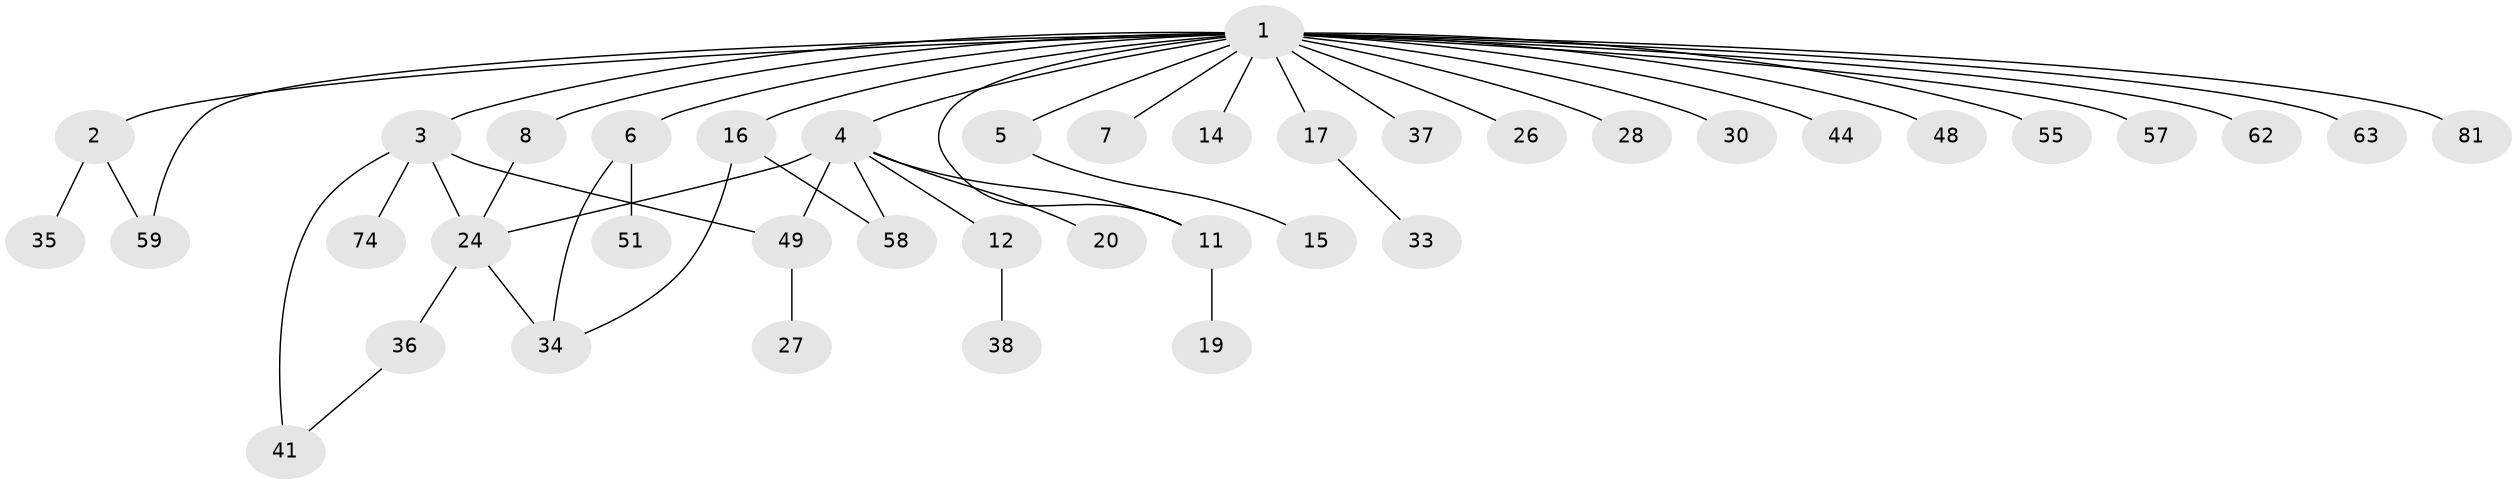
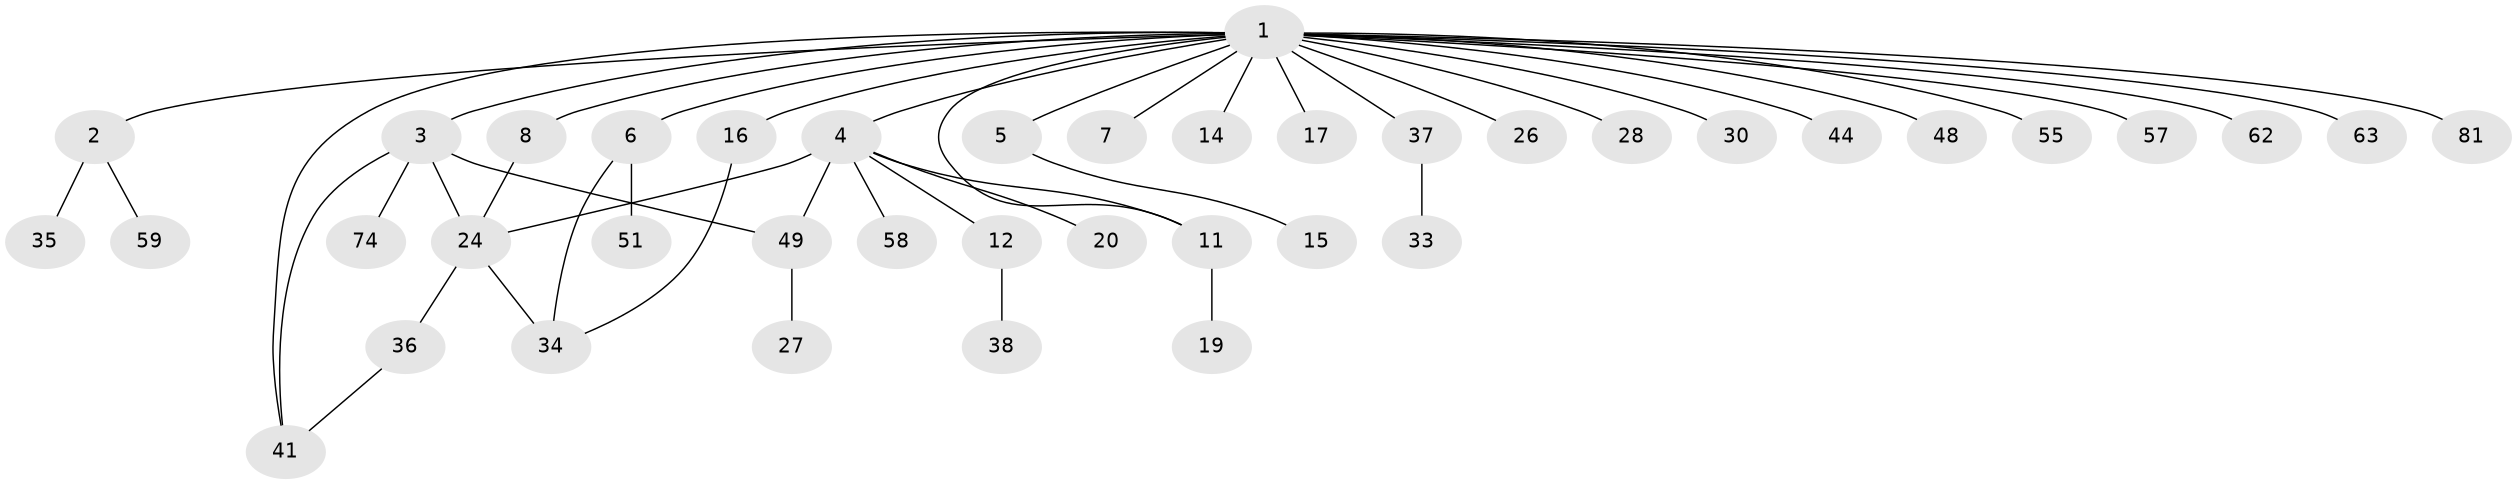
edge "1" -- "59": now "1" -- "41"
edge "16" -- "58": removed
edge "17" -- "33": now "37" -- "33"
